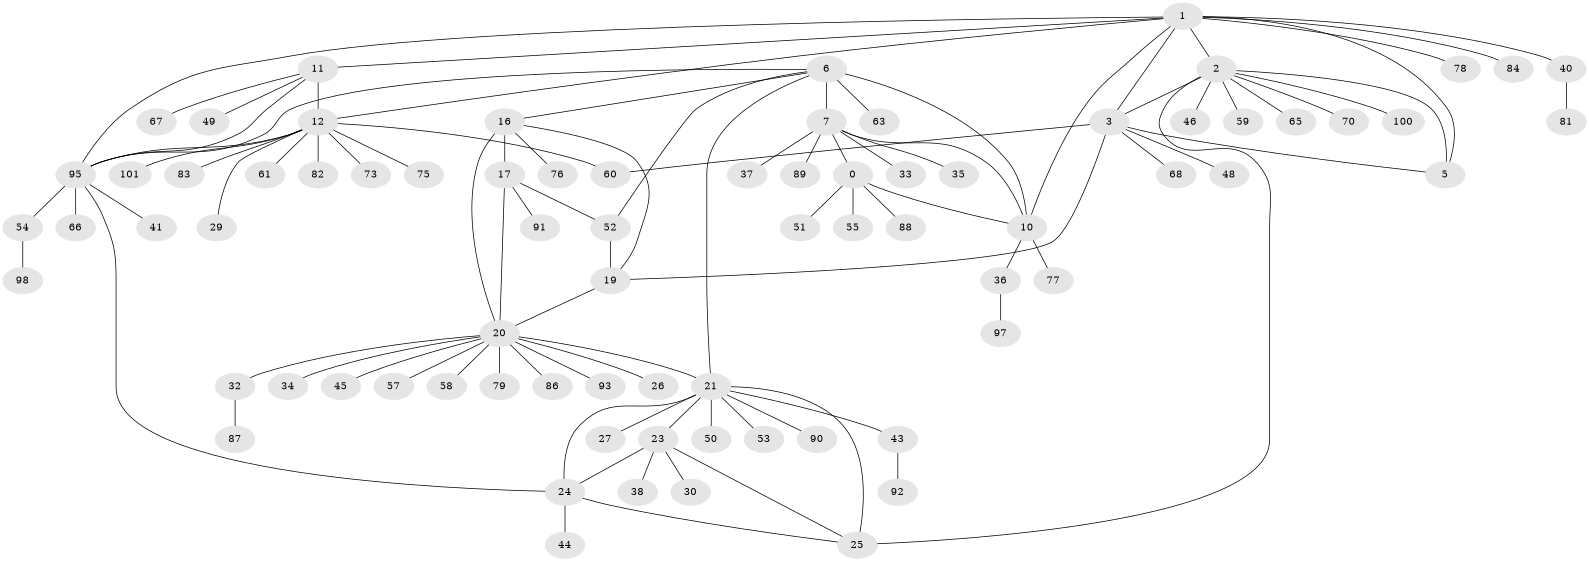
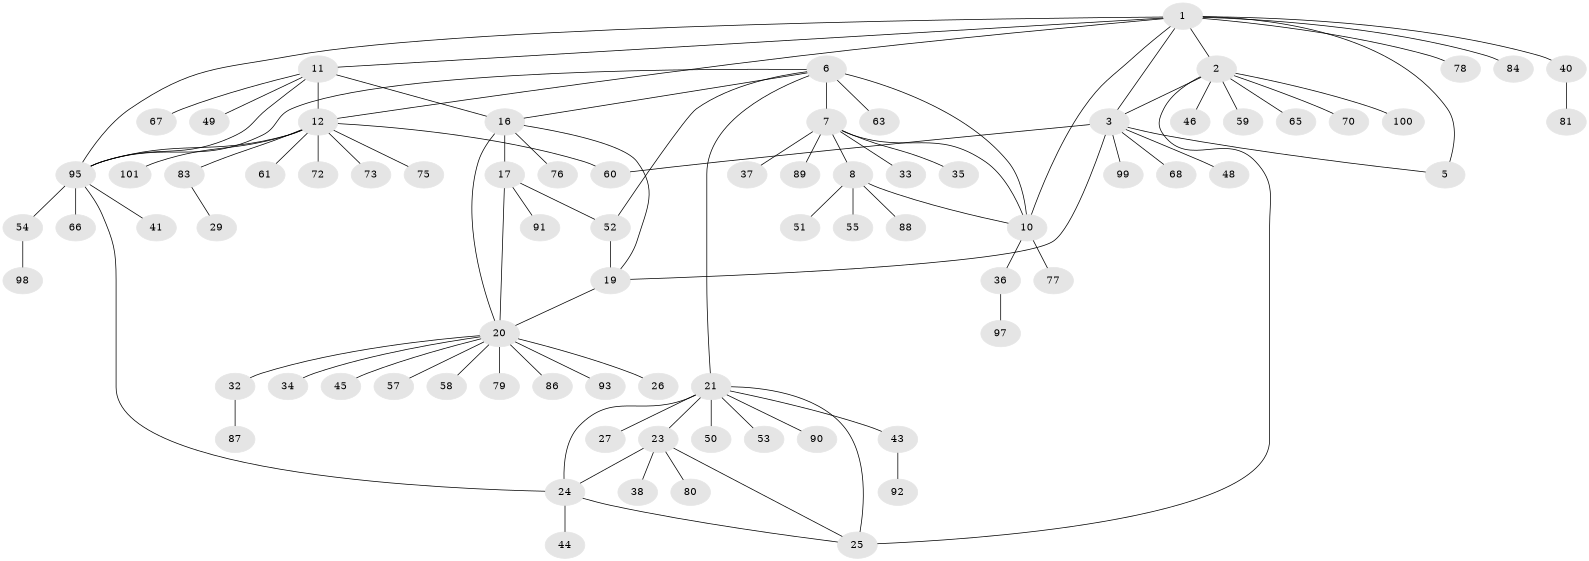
edge "2" -- "5": removed
edge "11" -- "16": added
edge "12" -- "29": now "83" -- "29"
node "82": label "82" -> "72"
node "0": label "0" -> "8"
node "99": added
edge "20" -- "21": removed
node "30": label "30" -> "80"
